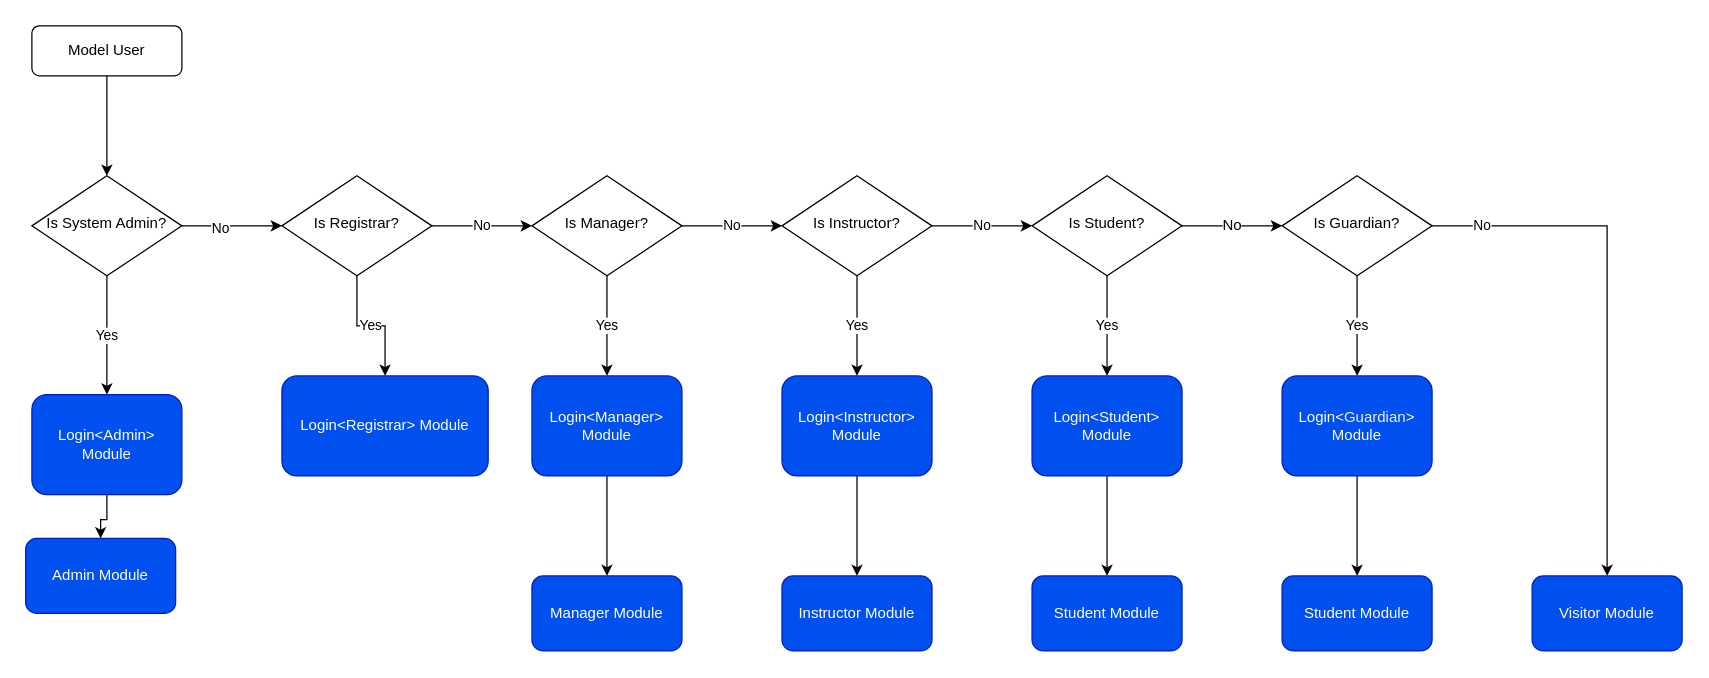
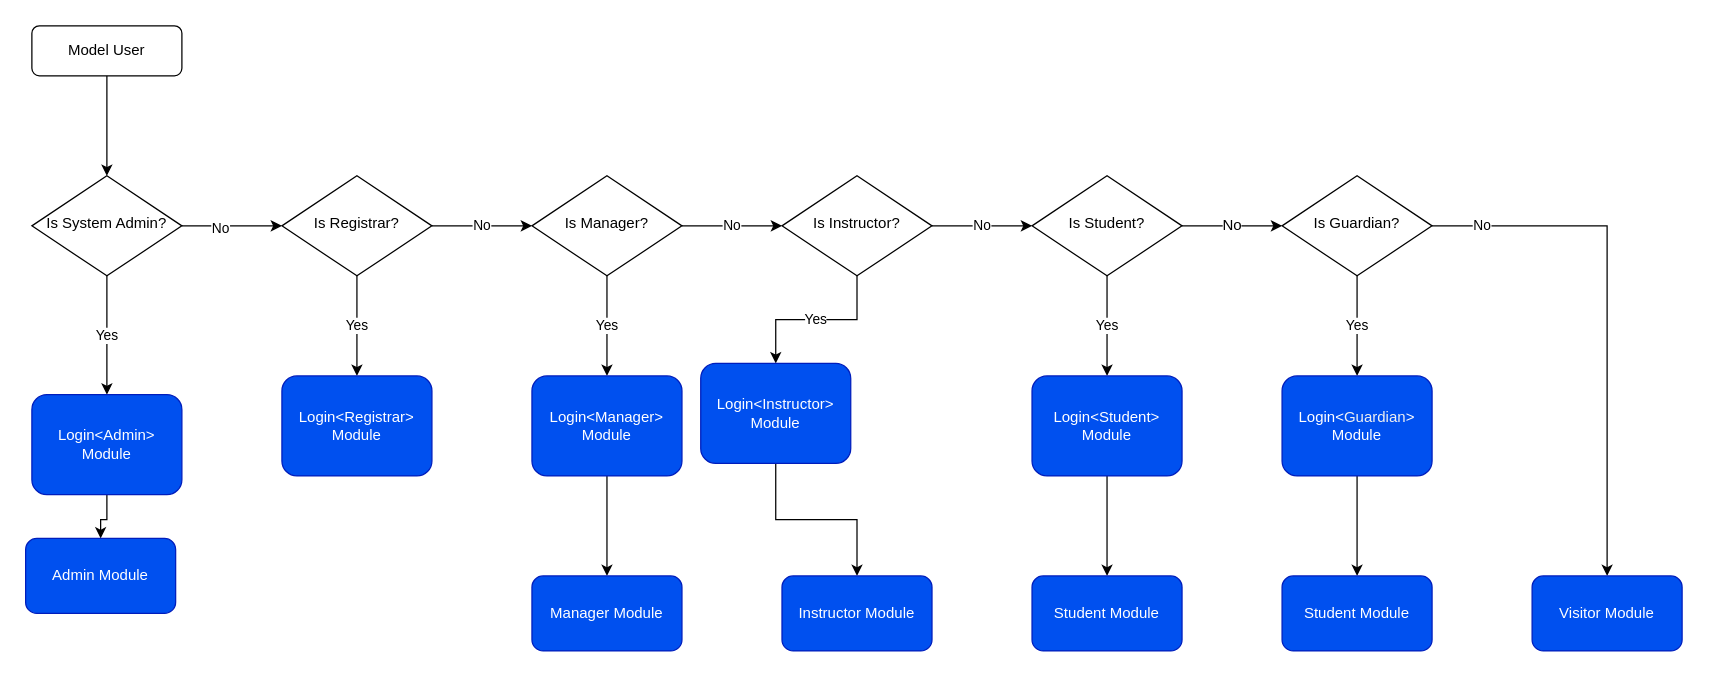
node "Login<Registrar> Module": size 206x100 -> 150x100
node "Login<Instructor> Module": moved (857, 426) -> (776, 413)
